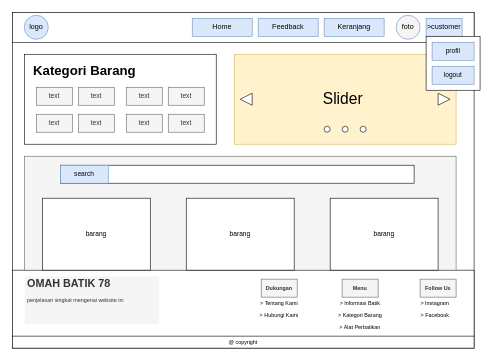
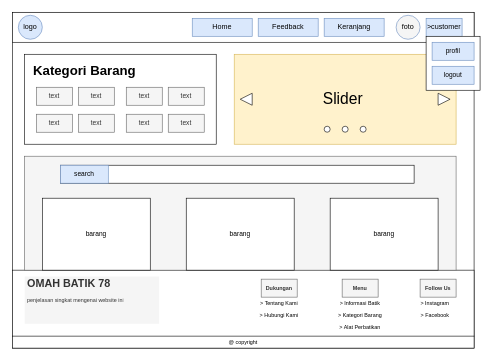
node "logo": moved (36, 27) -> (30, 27)
